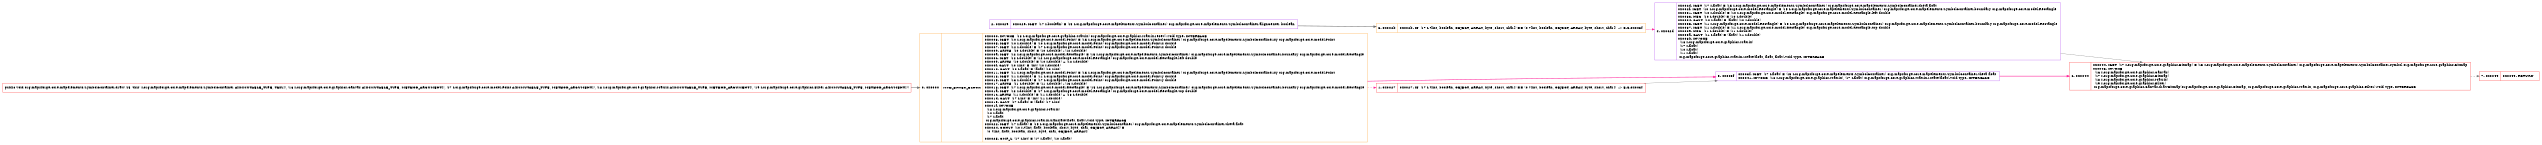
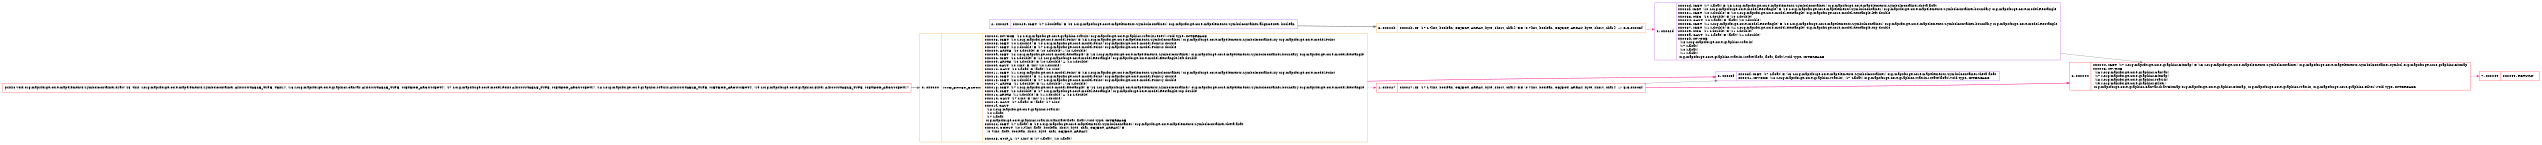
edge "5: 0x003f" -> "6: 0x0044": now "1: 0x0027" -> "6: 0x0044"
edge "6: 0x0044" -> "7: 0x0049": color gray40 -> deeppink
node "0: 0x0000": text "0x001f: INVOKE" -> "0x001f: CAST"
